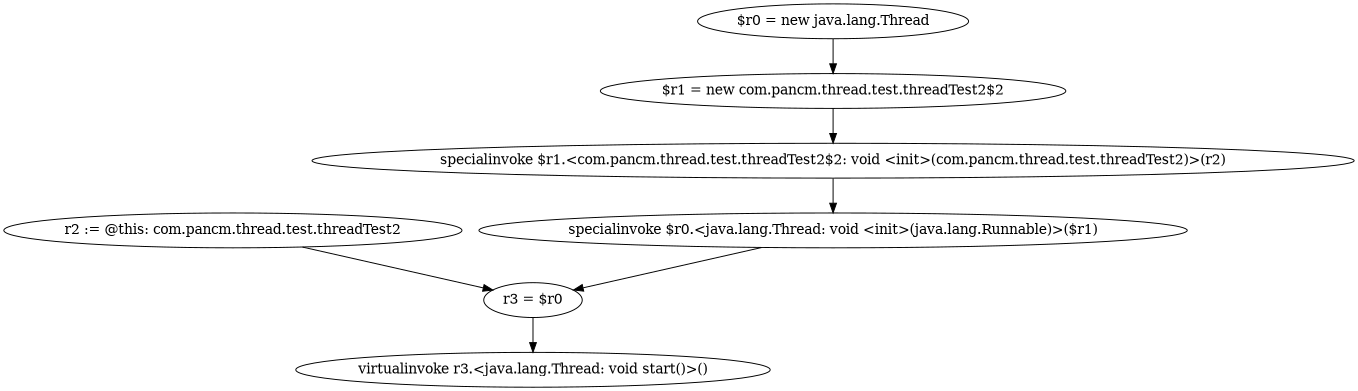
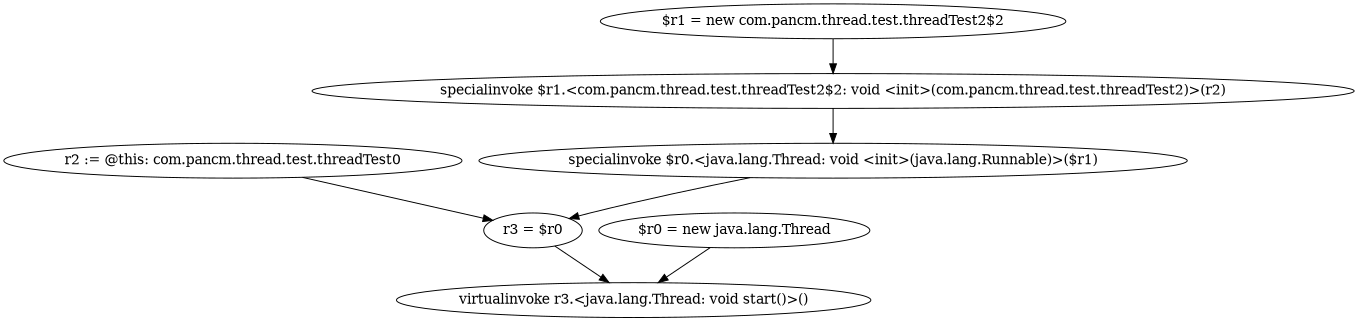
edge "$r0 = new java.lang.Thread" -> "$r1 = new com.pancm.thread.test.threadTest2$2": now "$r0 = new java.lang.Thread" -> "virtualinvoke r3.<java.lang.Thread: void start()>()"
node "r2 := @this: com.pancm.thread.test.threadTest2": label "r2 := @this: com.pancm.thread.test.threadTest2" -> "r2 := @this: com.pancm.thread.test.threadTest0"
